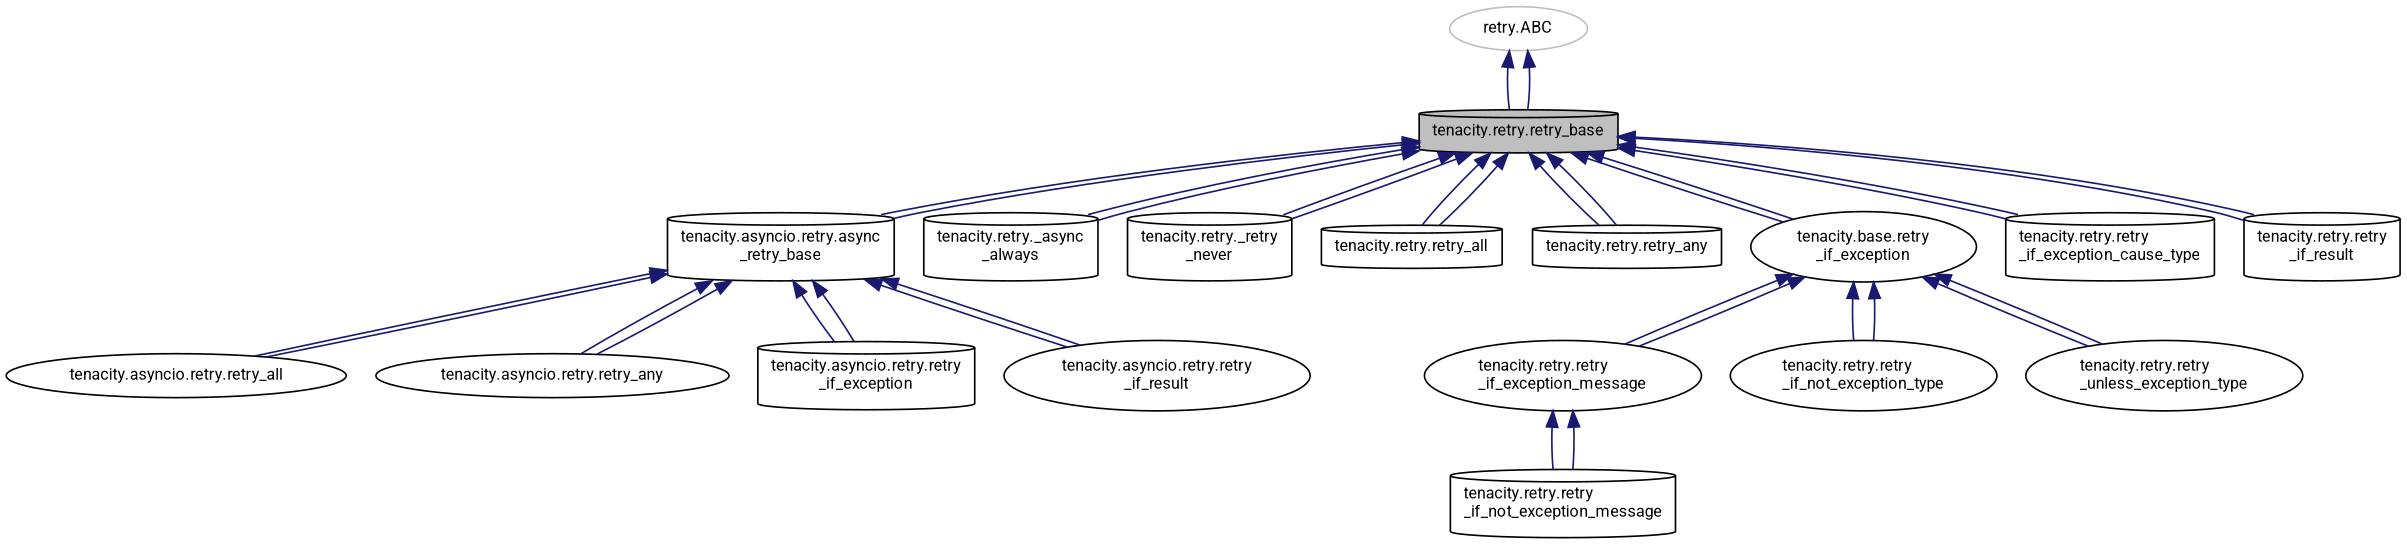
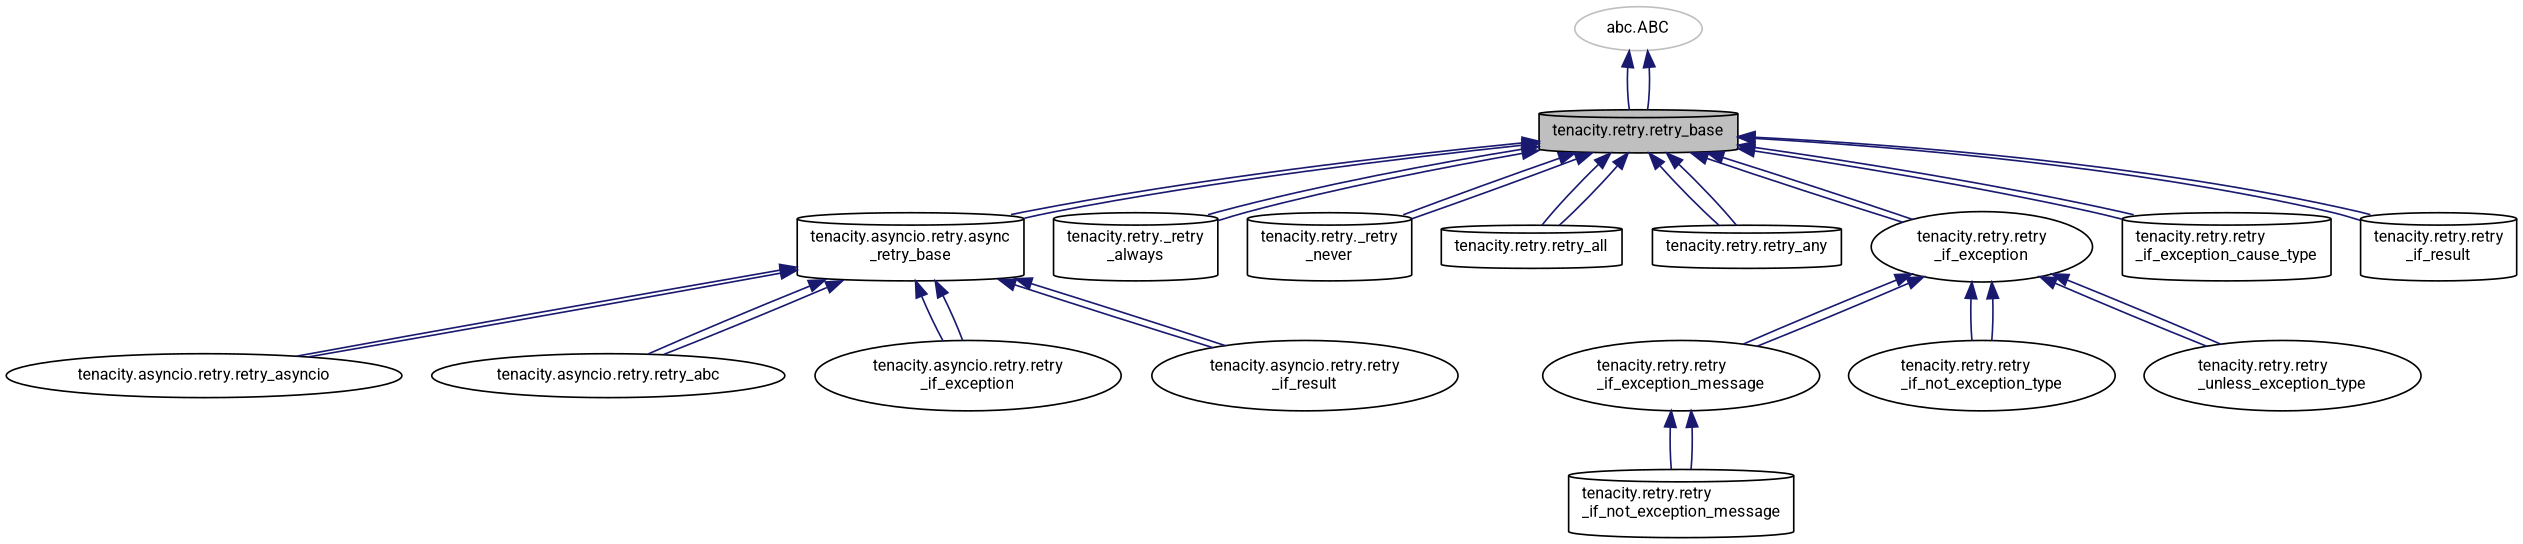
node "retry.ABC": label "retry.ABC" -> "abc.ABC"
node "tenacity.retry._async _always": label "tenacity.retry._async _always" -> "tenacity.retry._retry _always"
node "tenacity.base.retry _if_exception": label "tenacity.base.retry _if_exception" -> "tenacity.retry.retry _if_exception"
node "tenacity.asyncio.retry.retry_all": label "tenacity.asyncio.retry.retry_all" -> "tenacity.asyncio.retry.retry_asyncio"
node "tenacity.asyncio.retry.retry_any": label "tenacity.asyncio.retry.retry_any" -> "tenacity.asyncio.retry.retry_abc"
node "tenacity.asyncio.retry.retry _if_exception": shape cylinder -> ellipse
